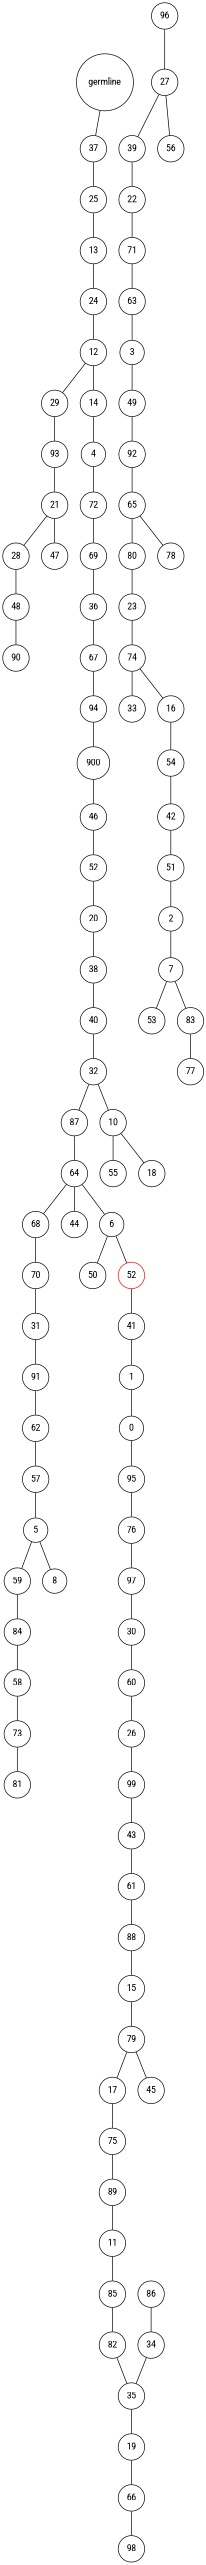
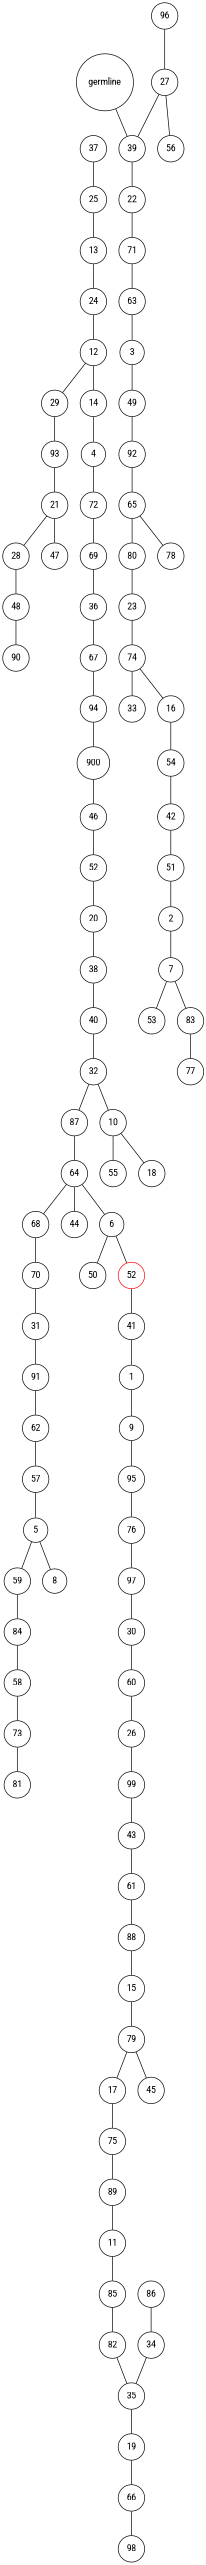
edge "germline" -- "37": now "germline" -- "39"
node "0": label "0" -> "9"
